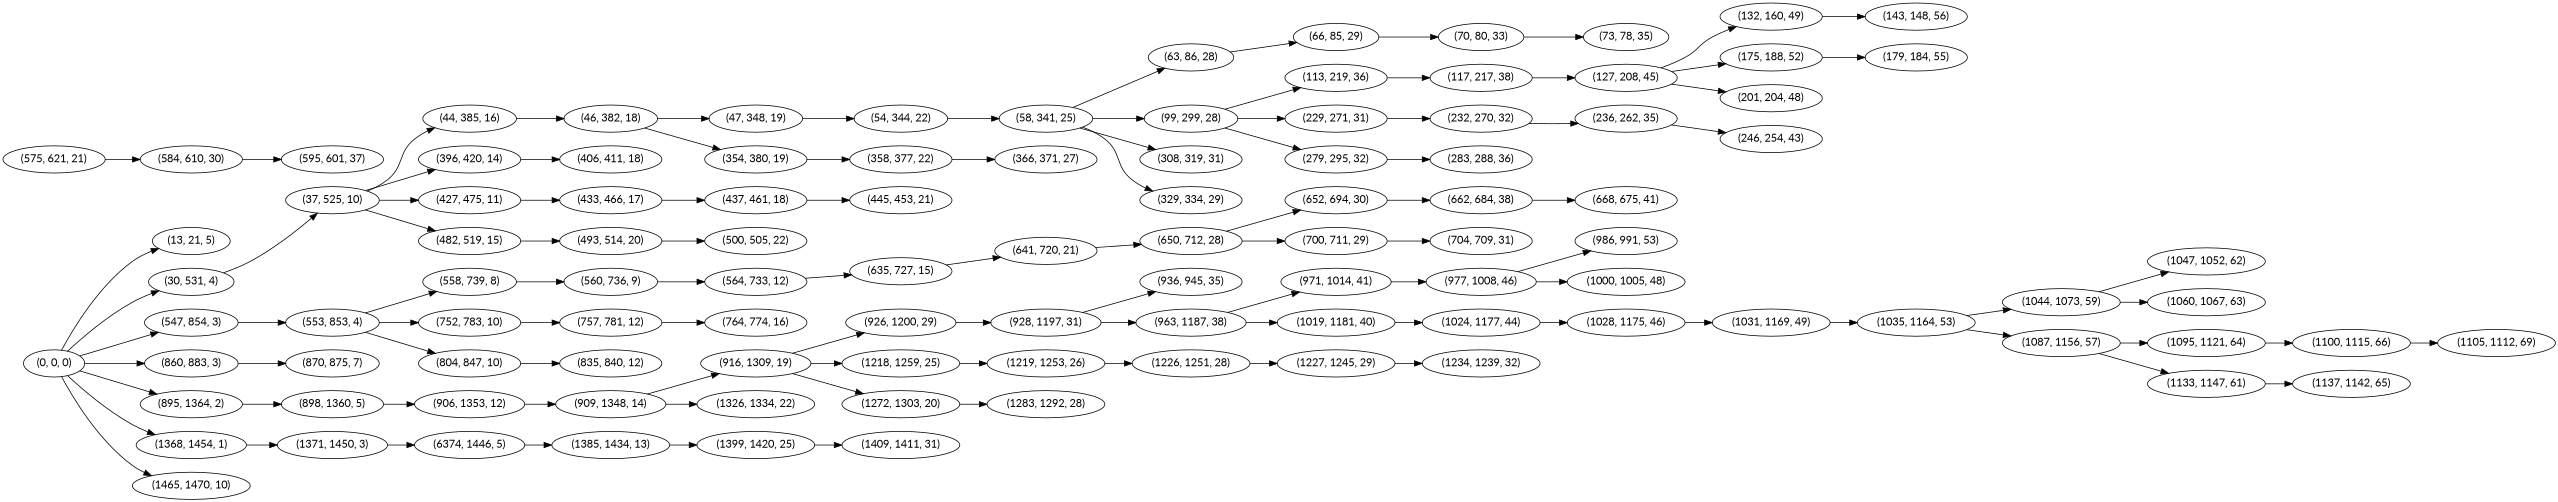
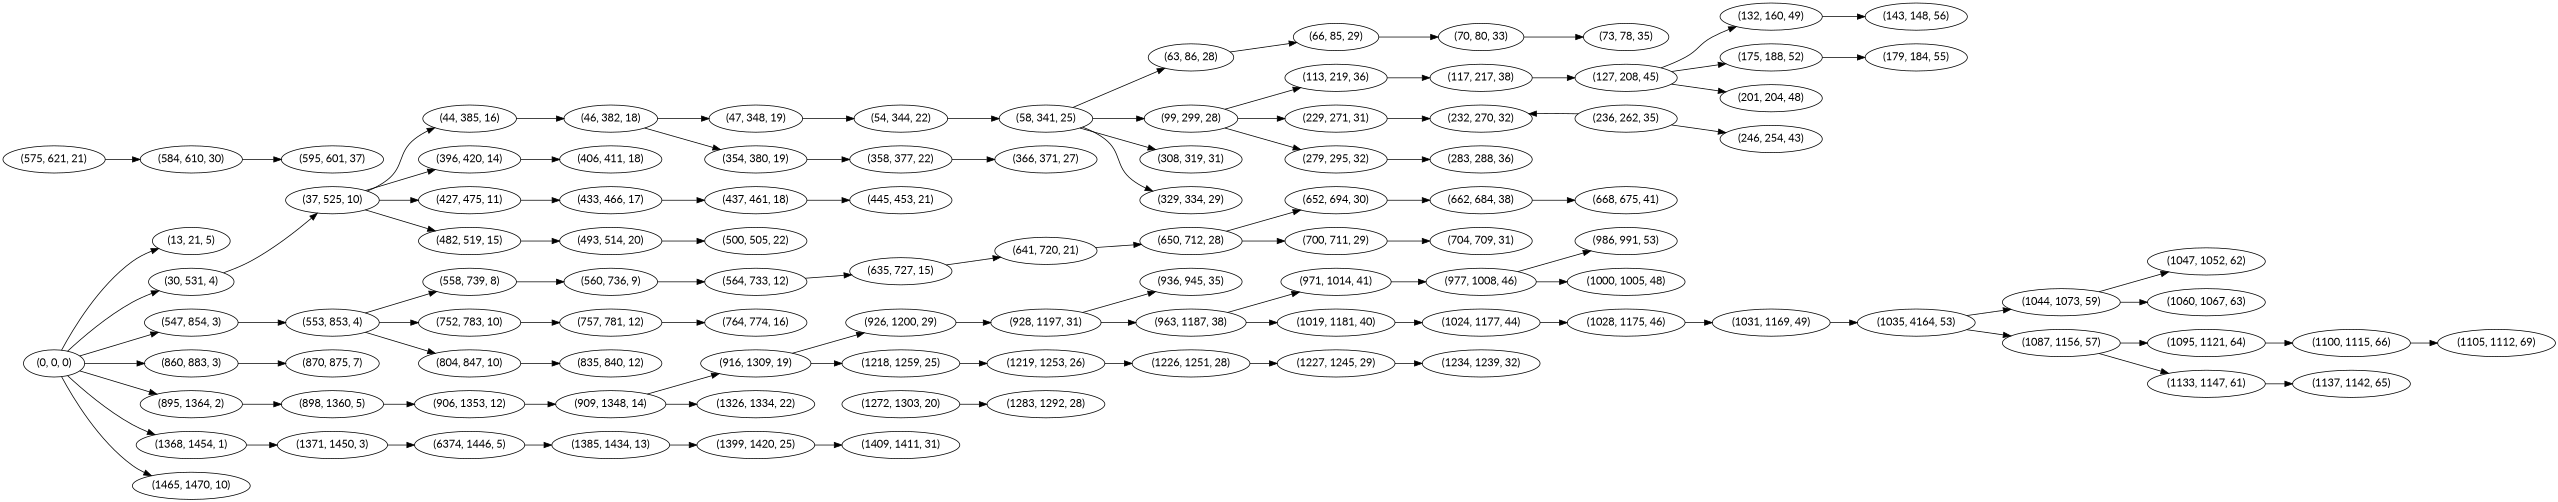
edge "(232, 270, 32)" -> "(236, 262, 35)": reversed
node "(1035, 1164, 53)": label "(1035, 1164, 53)" -> "(1035, 4164, 53)"
edge "(916, 1309, 19)" -> "(1272, 1303, 20)": removed
